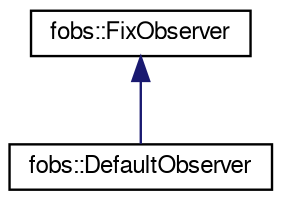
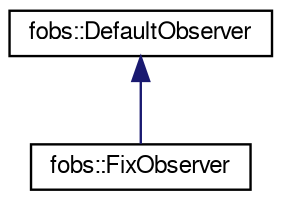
edge "fobs::DefaultObserver" -> "fobs::FixObserver": reversed
